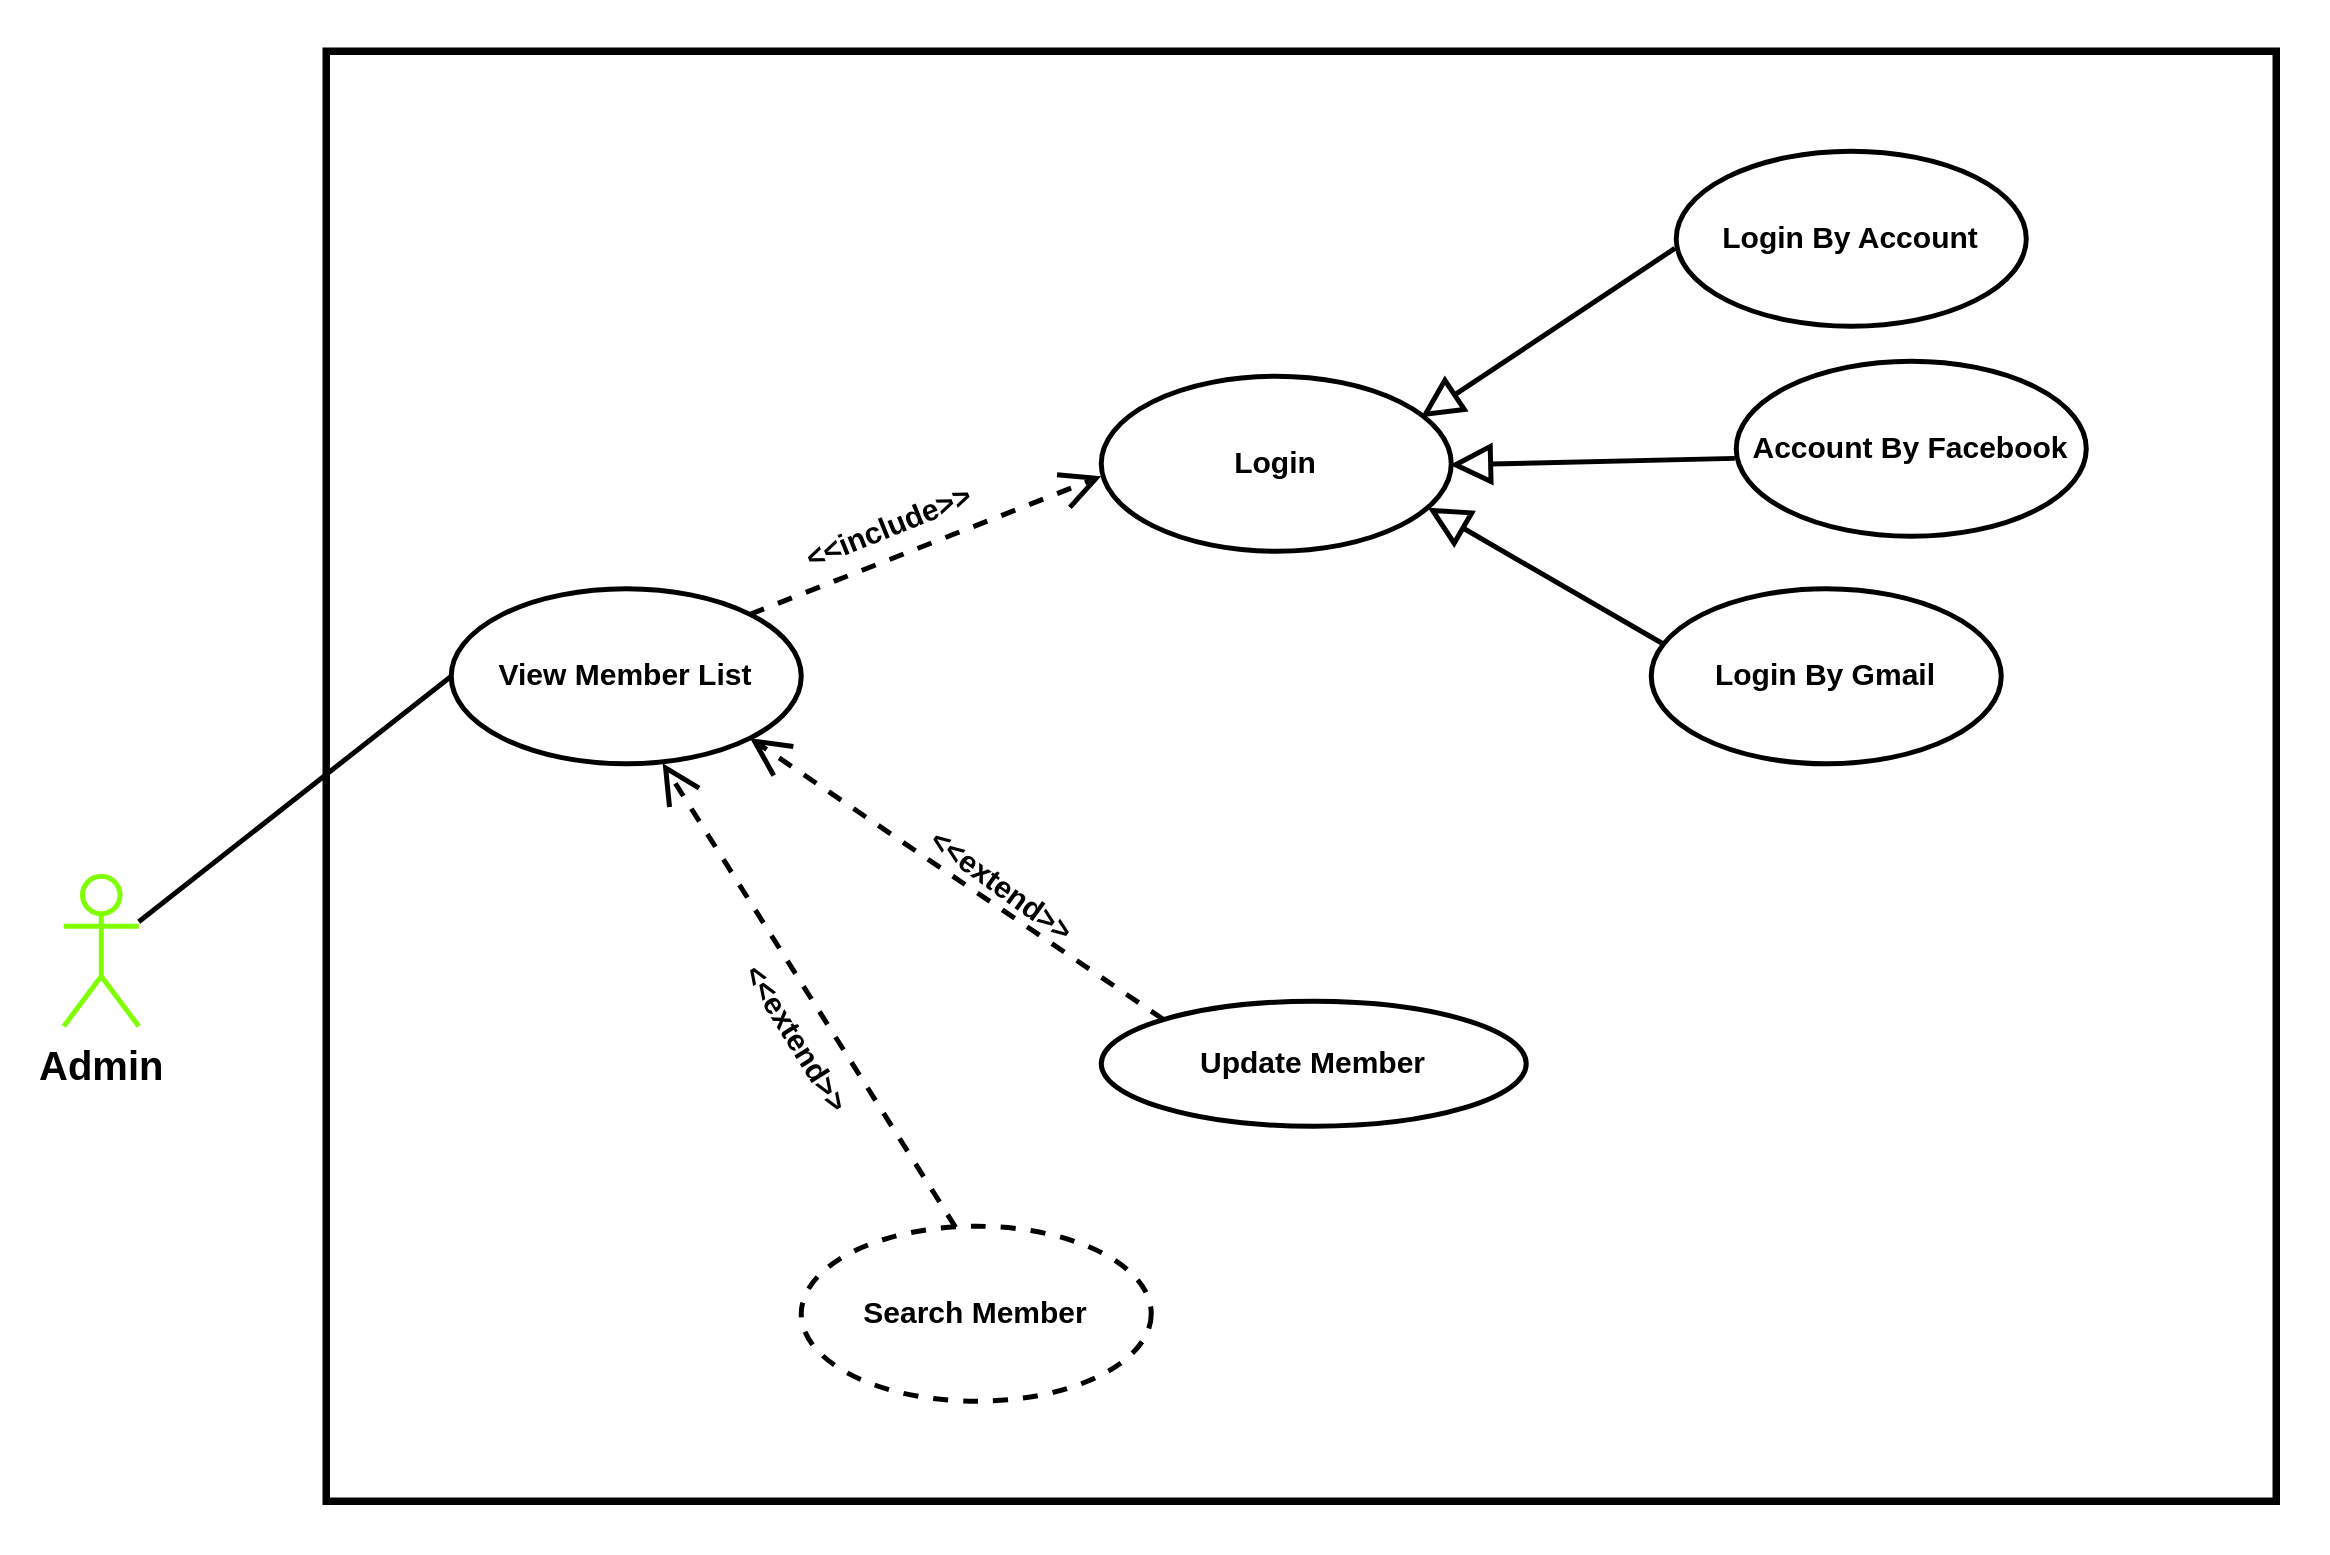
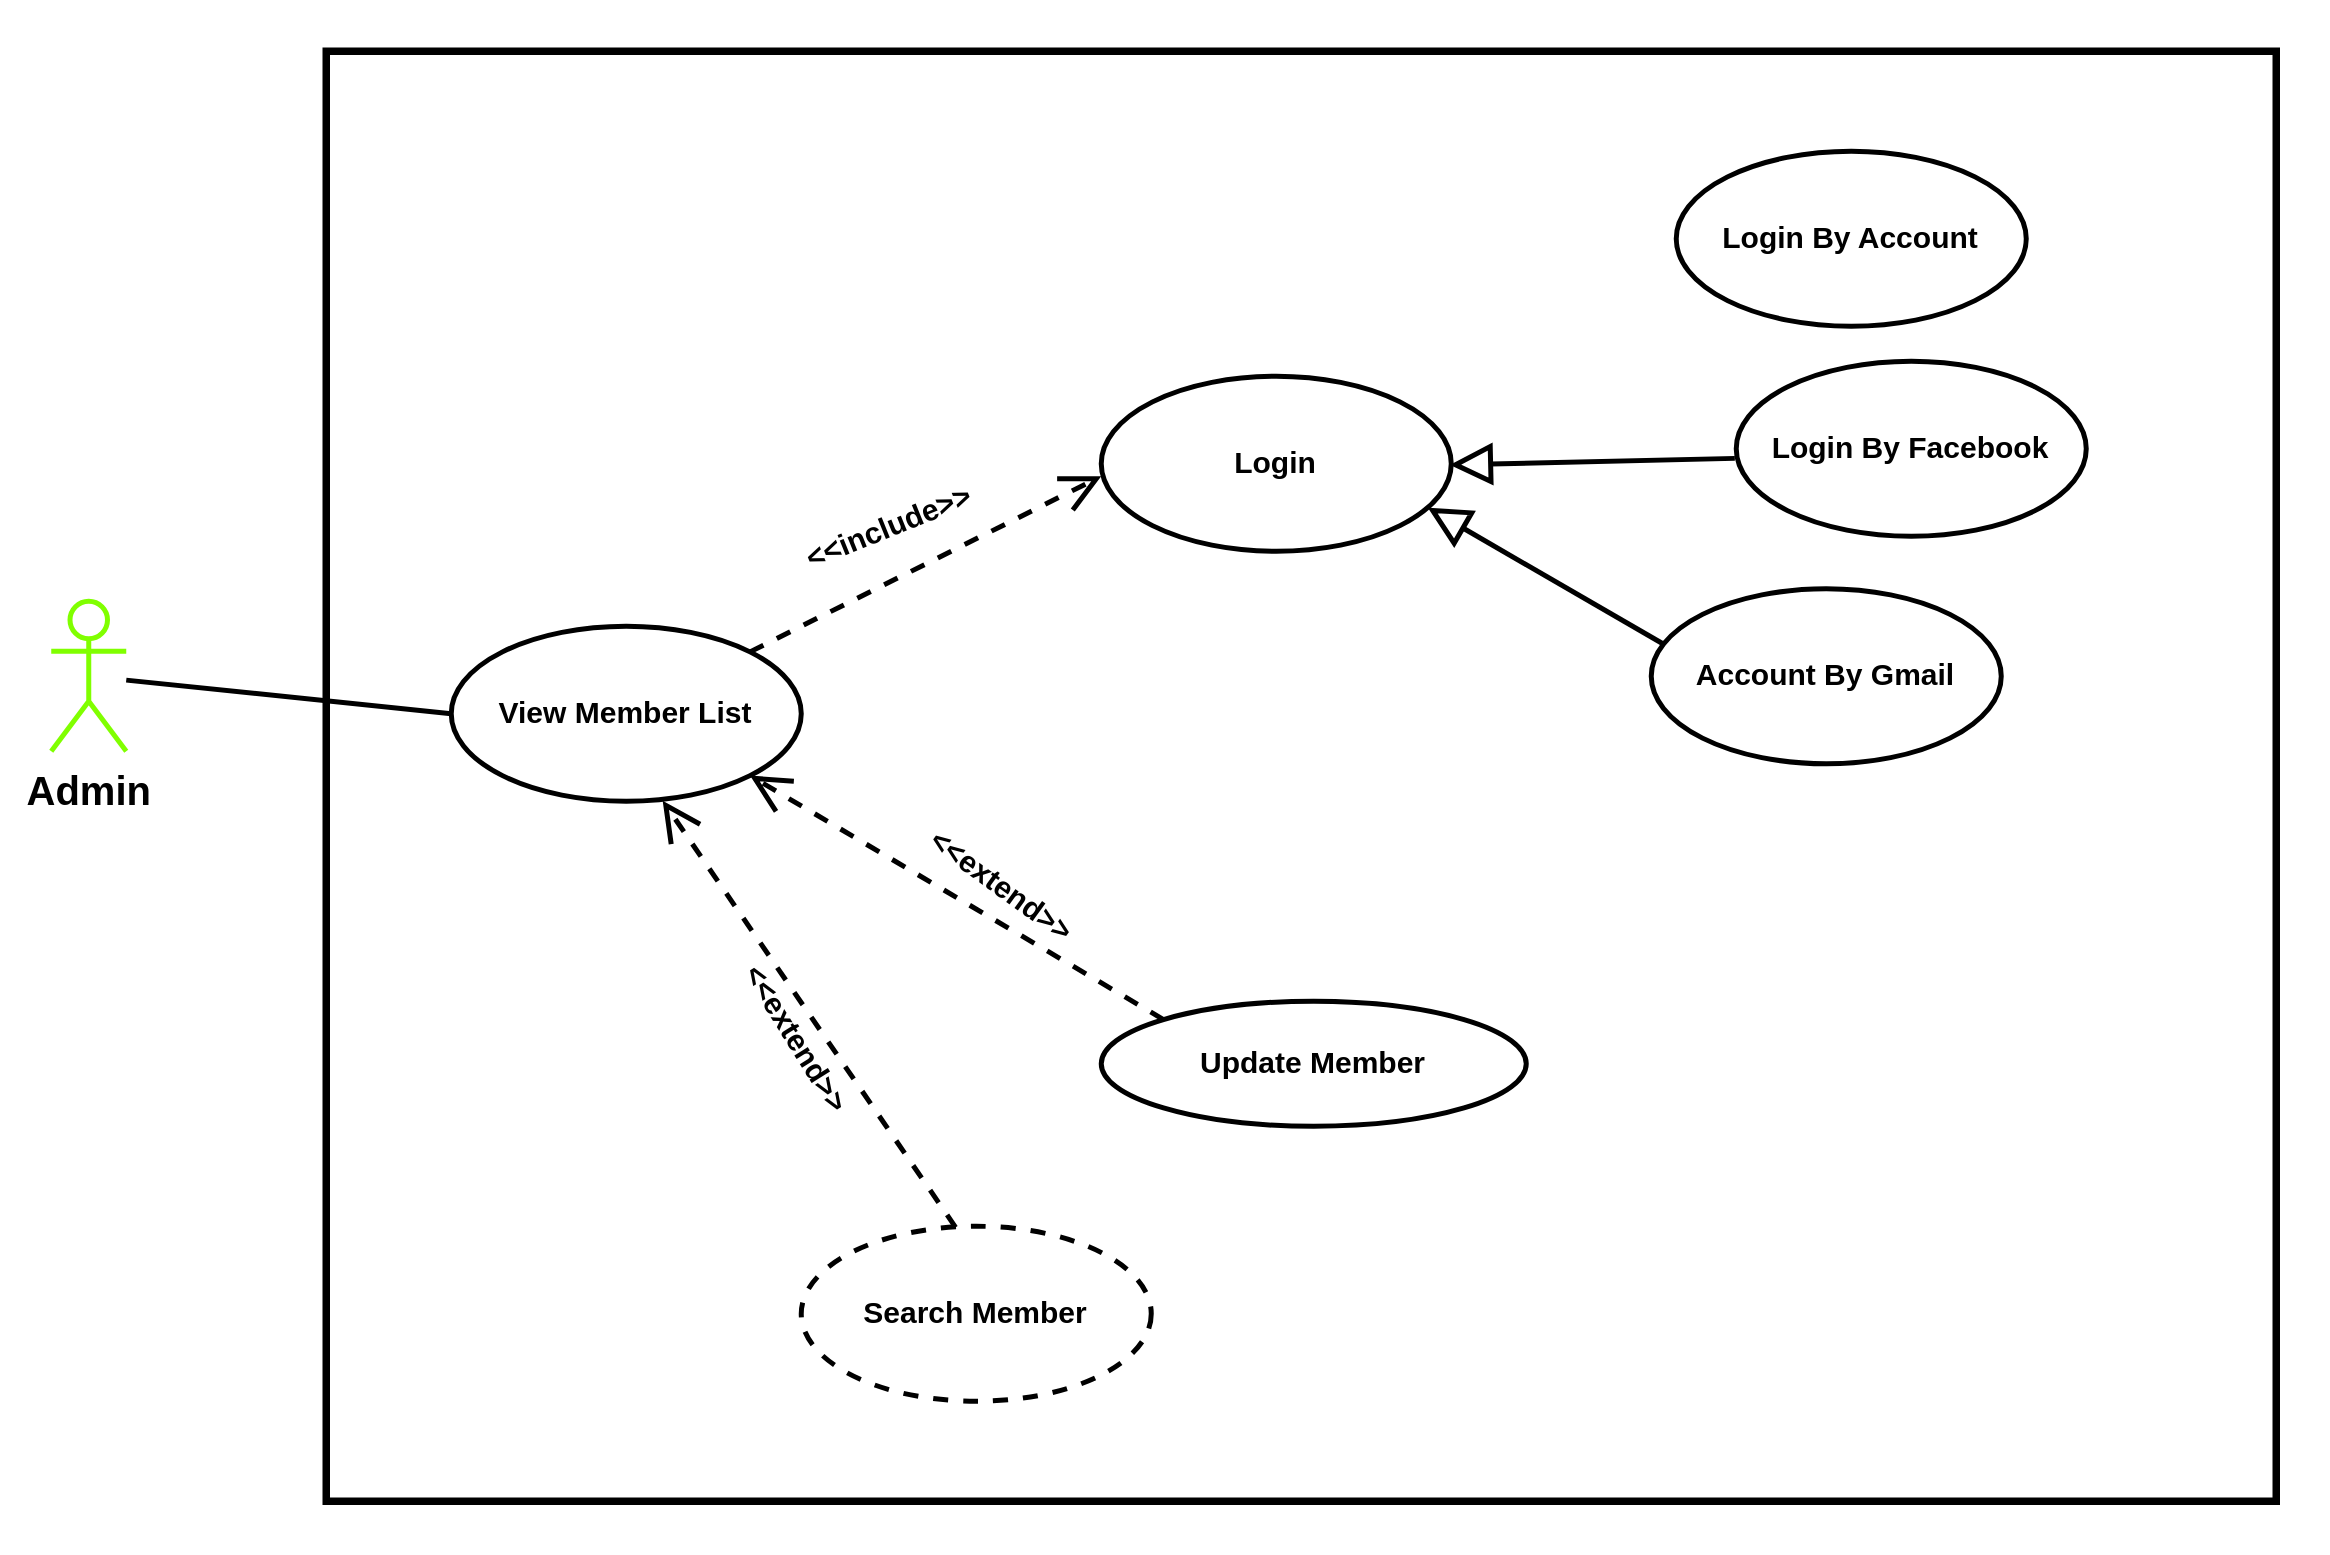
edge "Login By Account" -> "Login": removed
node "Account By Facebook": label "Account By Facebook" -> "Login By Facebook"
node "View Member List": moved (626, 676) -> (626, 714)
node "Login By Gmail": label "Login By Gmail" -> "Account By Gmail"
node "Admin": moved (101, 951) -> (89, 676)
